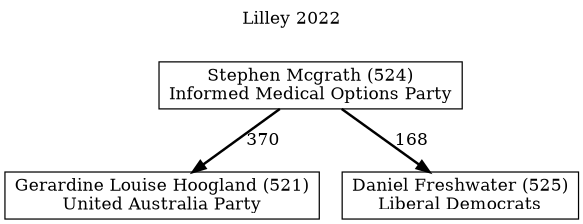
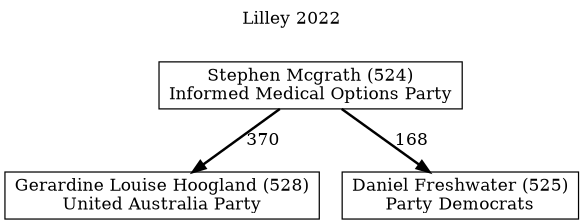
node "Gerardine Louise Hoogland (521) United Australia Party": label "Gerardine Louise Hoogland (521) United Australia Party" -> "Gerardine Louise Hoogland (528) United Australia Party"
node "Daniel Freshwater (525) Liberal Democrats": label "Daniel Freshwater (525) Liberal Democrats" -> "Daniel Freshwater (525) Party Democrats"
